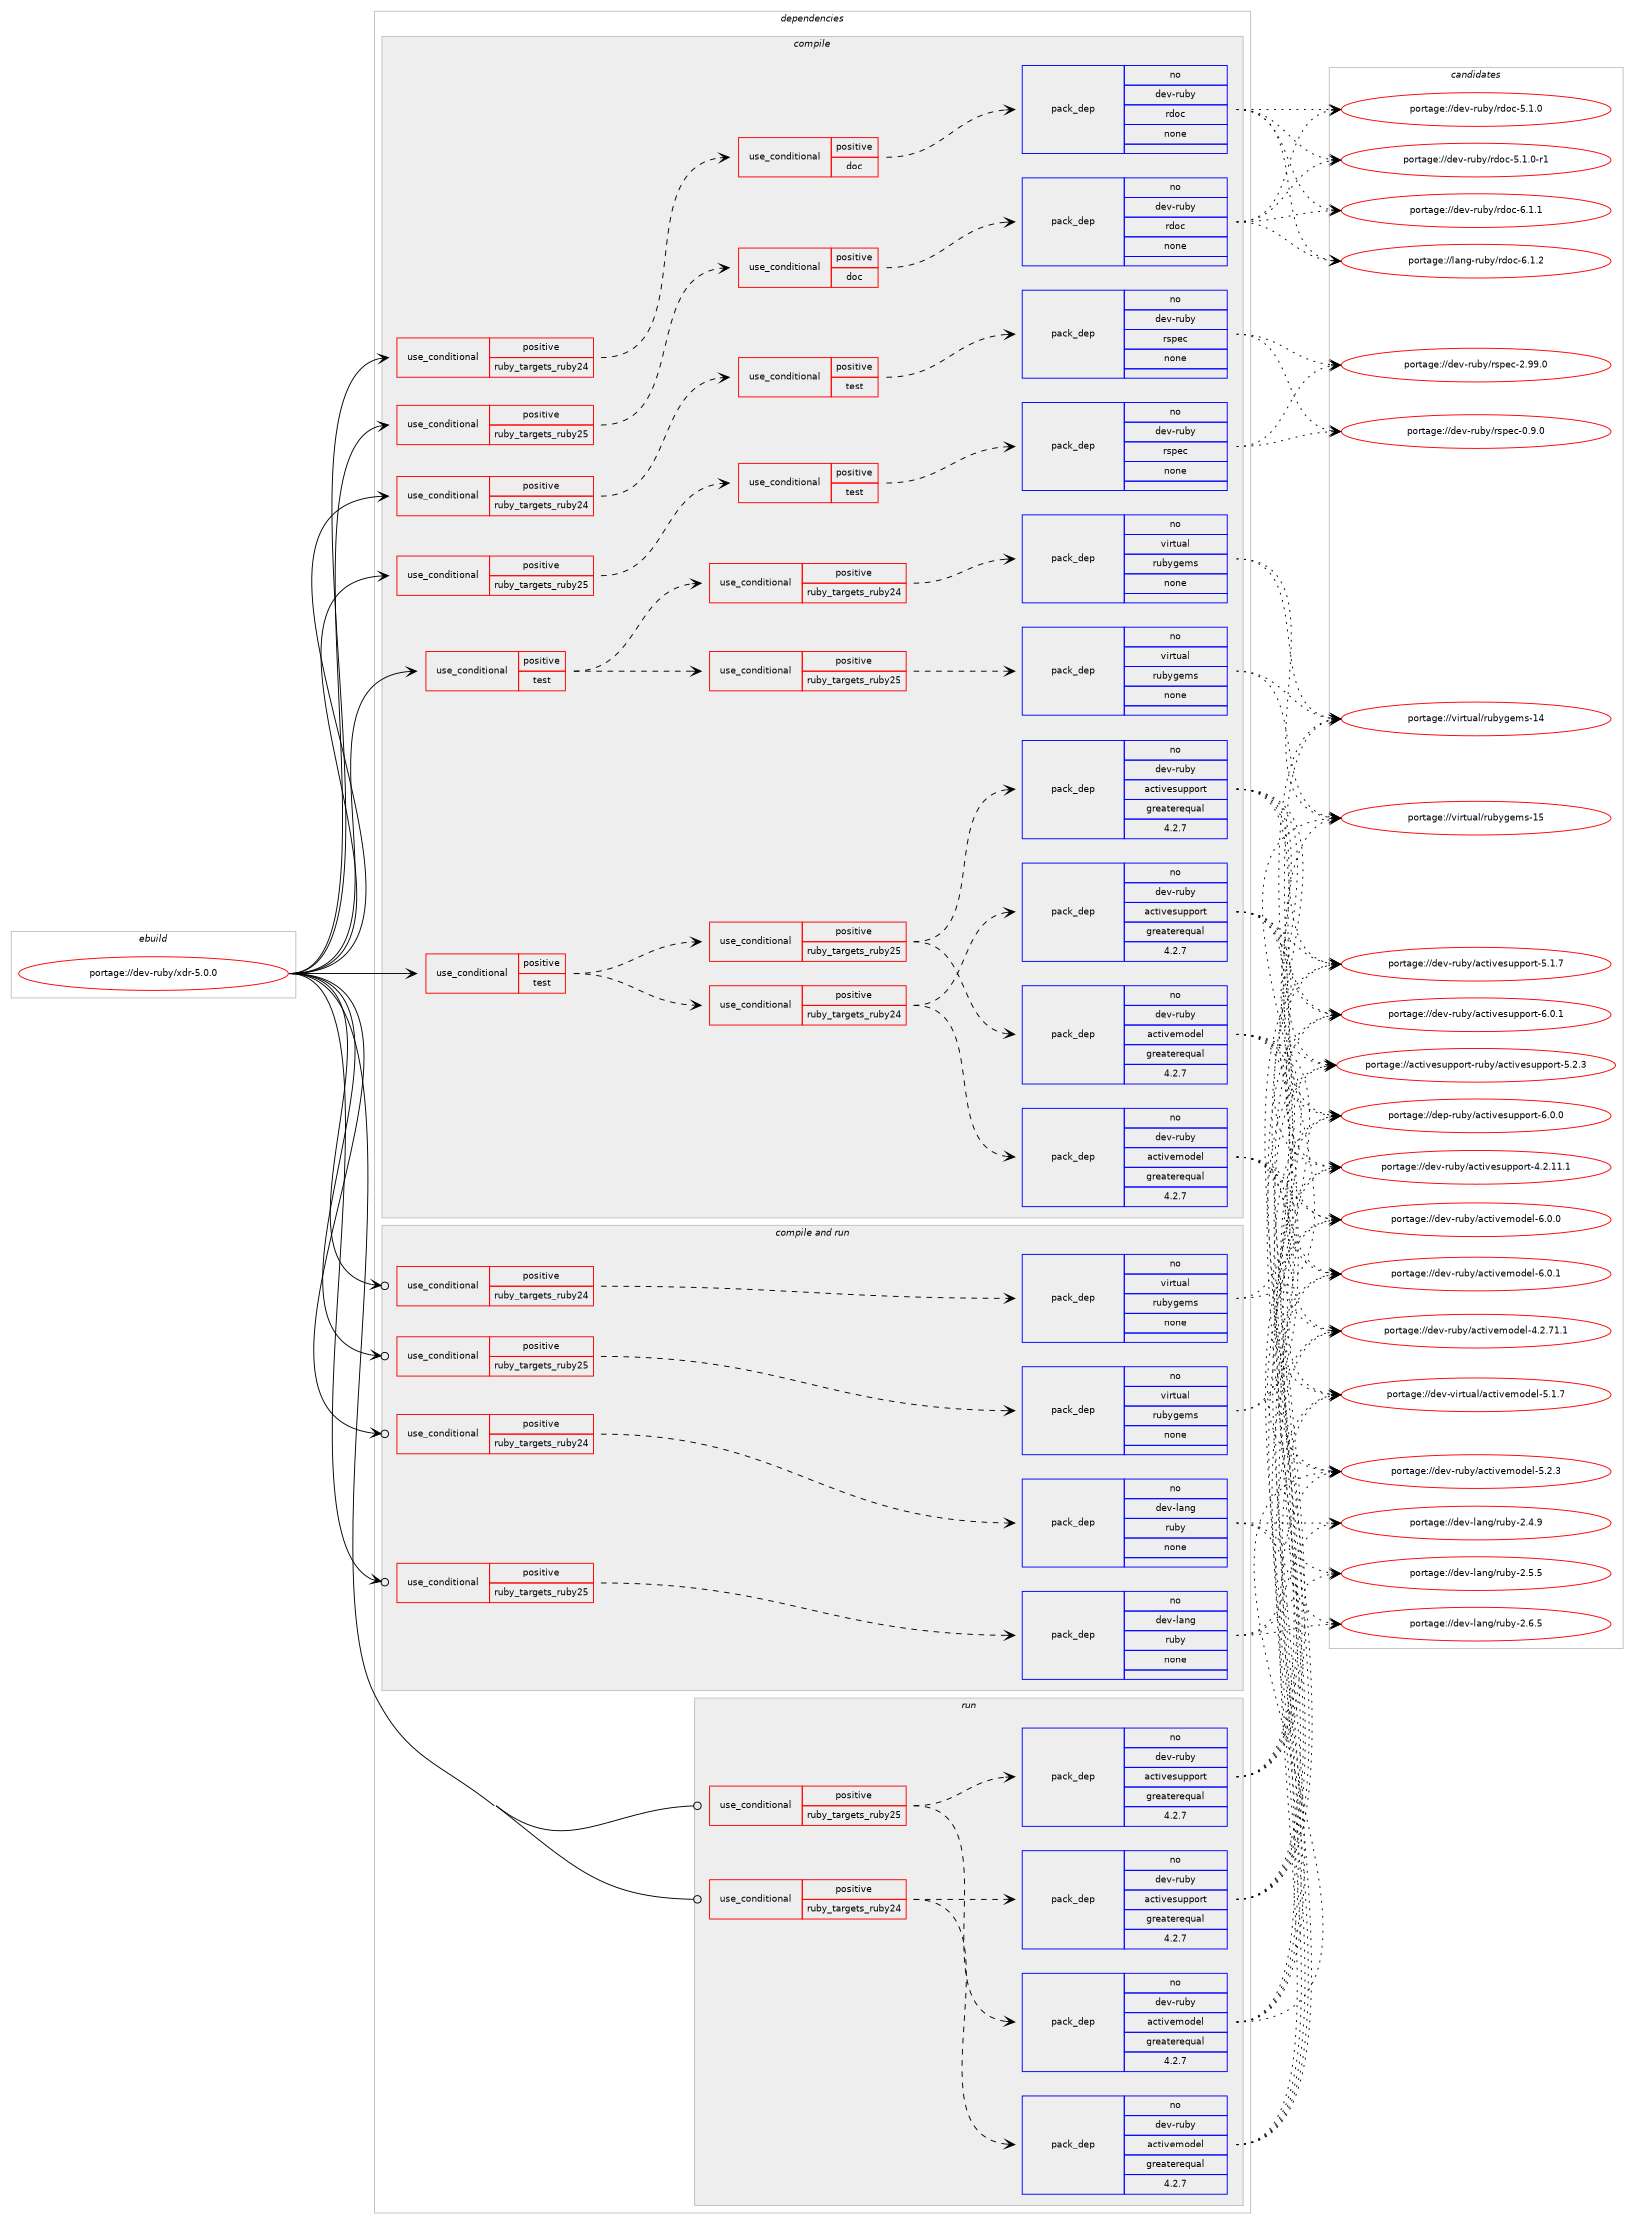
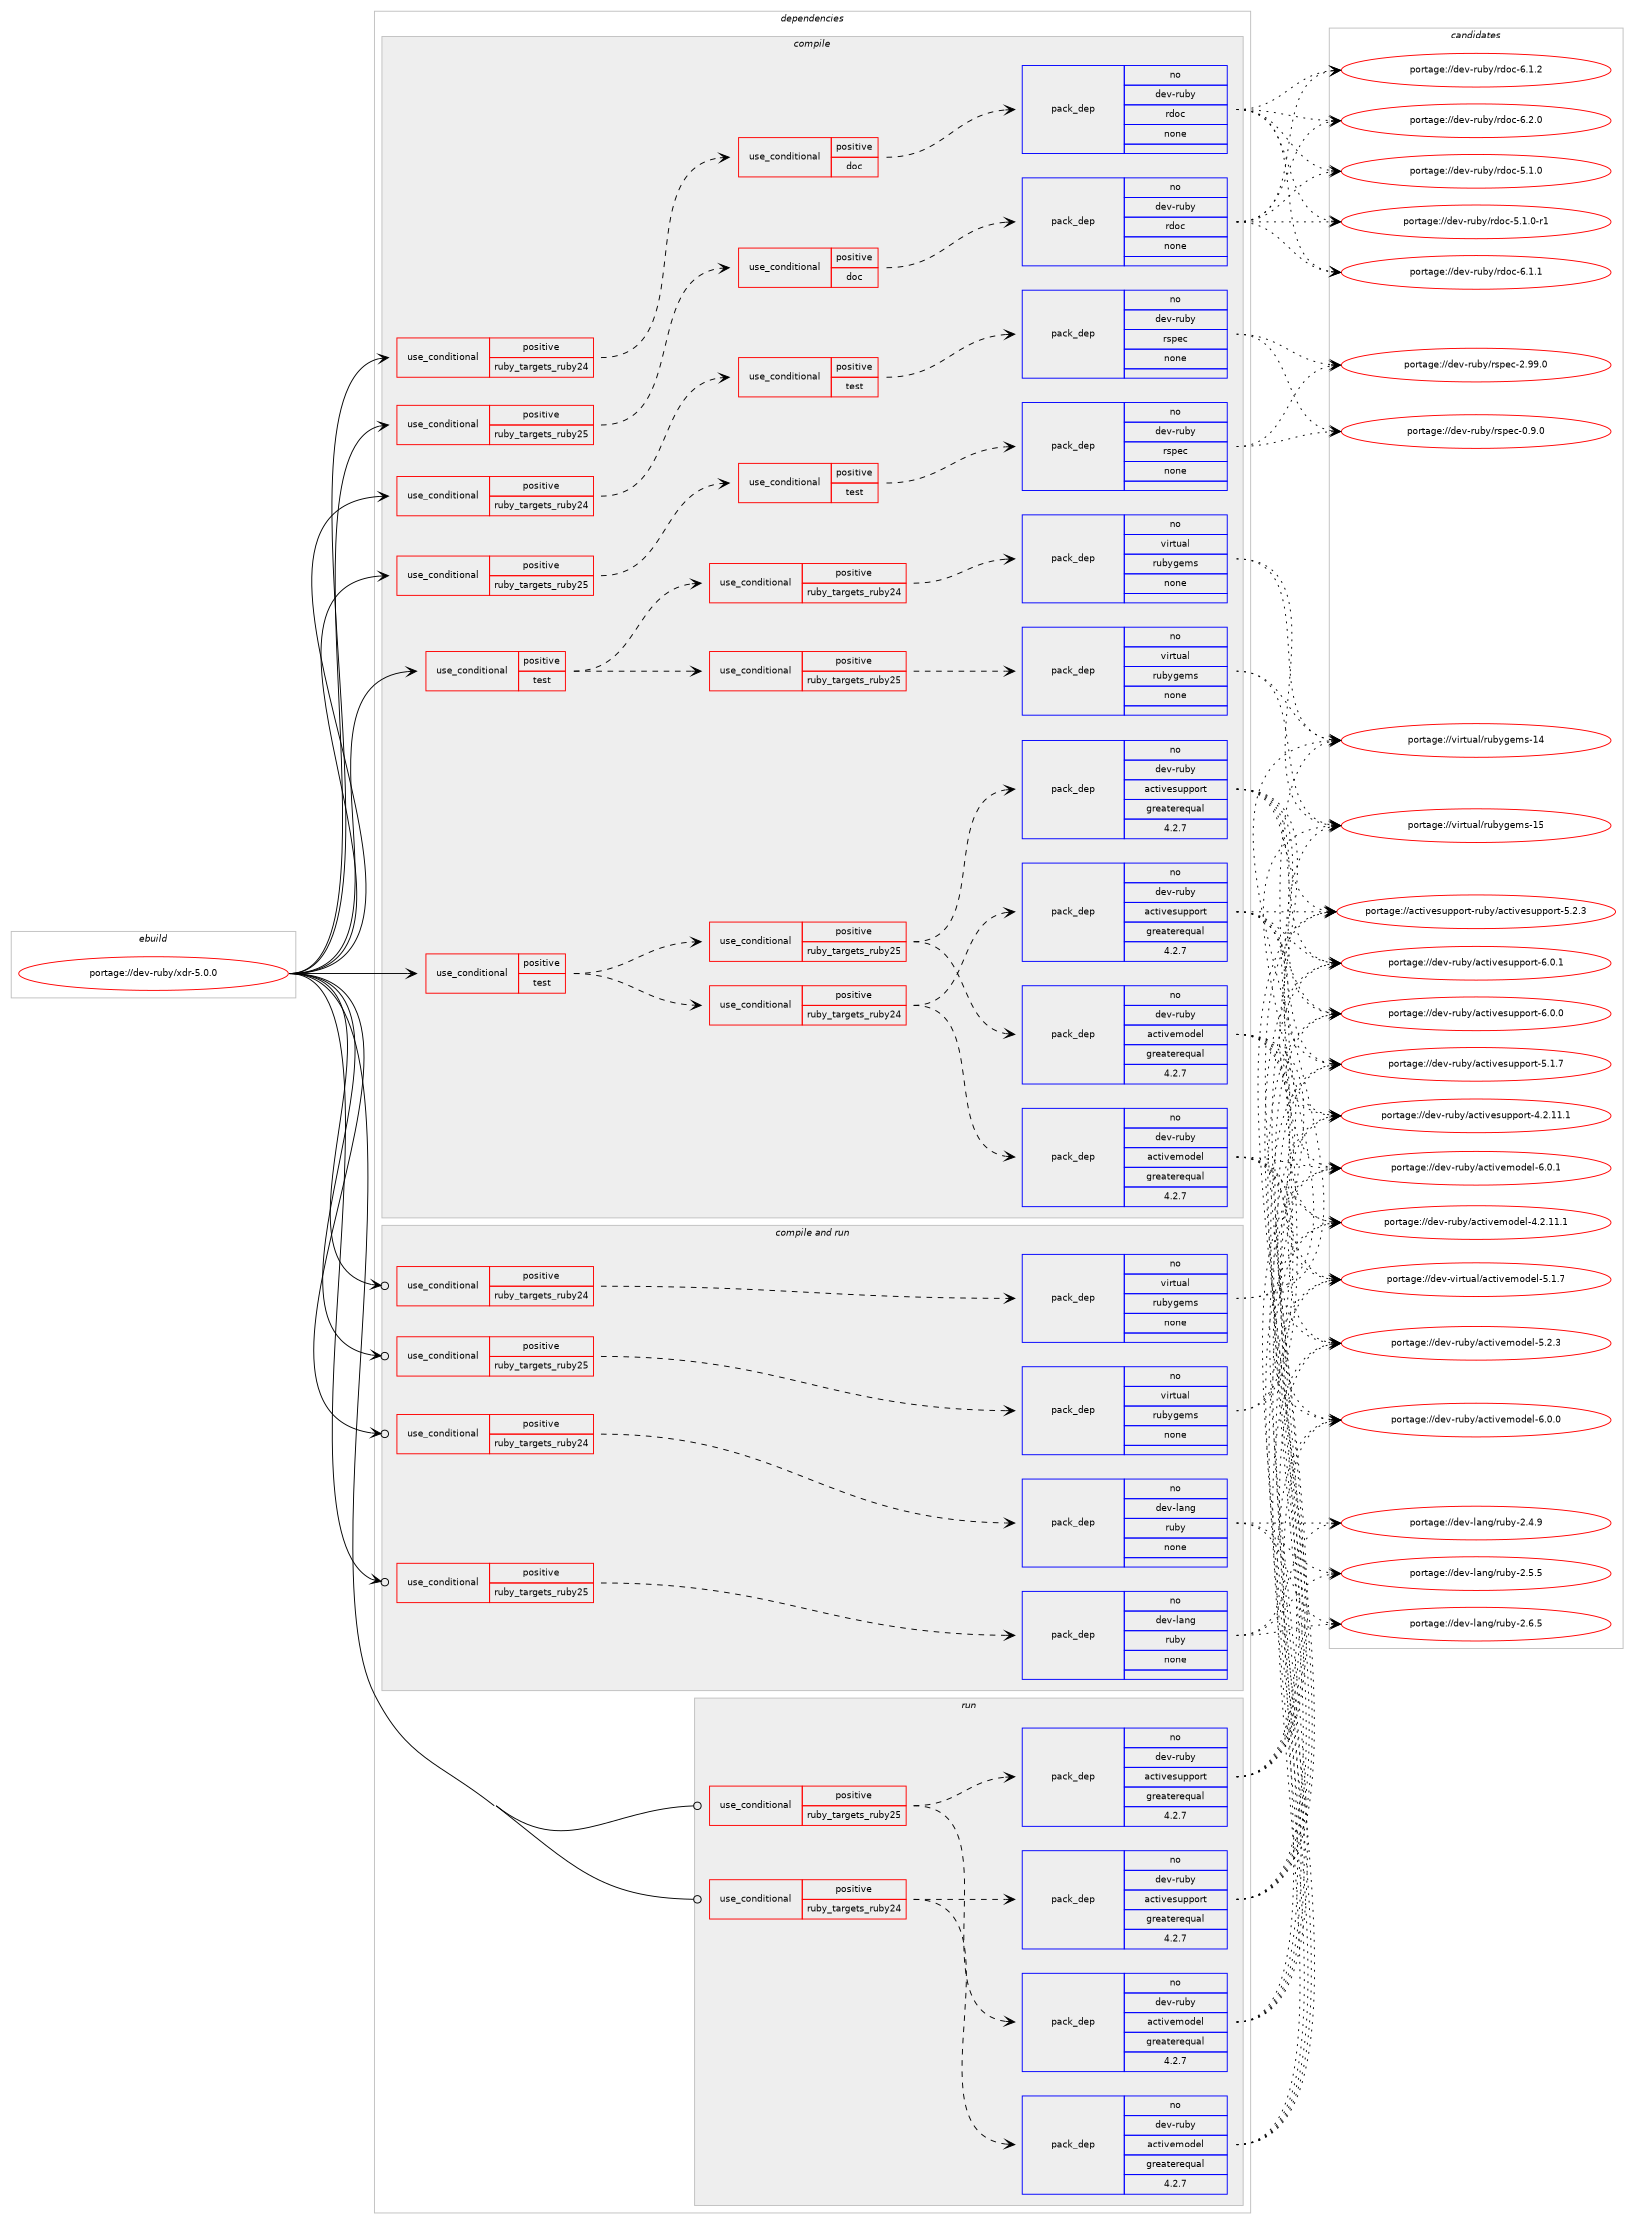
node "portage://dev-ruby/rdoc-6.2.0": added
node "portage://lang-ruby/rdoc-6.1.2": label "portage://lang-ruby/rdoc-6.1.2" -> "portage://dev-ruby/rdoc-6.1.2"
node "portage://dep-ruby/activesupport-6.0.0": label "portage://dep-ruby/activesupport-6.0.0" -> "portage://dev-ruby/activesupport-6.0.0"
node "portage://dev-ruby/activemodel-4.2.71.1": label "portage://dev-ruby/activemodel-4.2.71.1" -> "portage://dev-ruby/activemodel-4.2.11.1"
